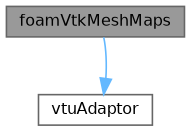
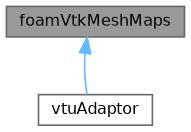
edge "foamVtkMeshMaps" -> "vtuAdaptor": reversed
